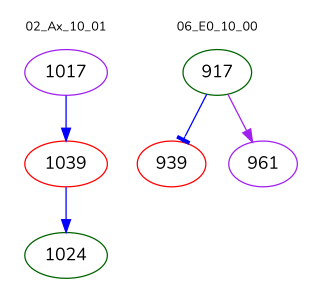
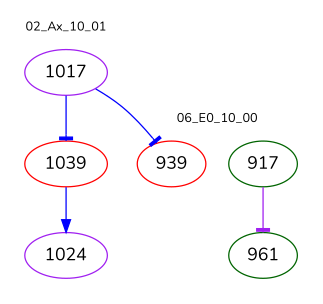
edge "1017" -> "1039": arrowhead normal -> tee
edge "917" -> "961": arrowhead normal -> tee
edge "917" -> "939": now "1017" -> "939"
node "961": color purple -> darkgreen
node "1024": color darkgreen -> purple
